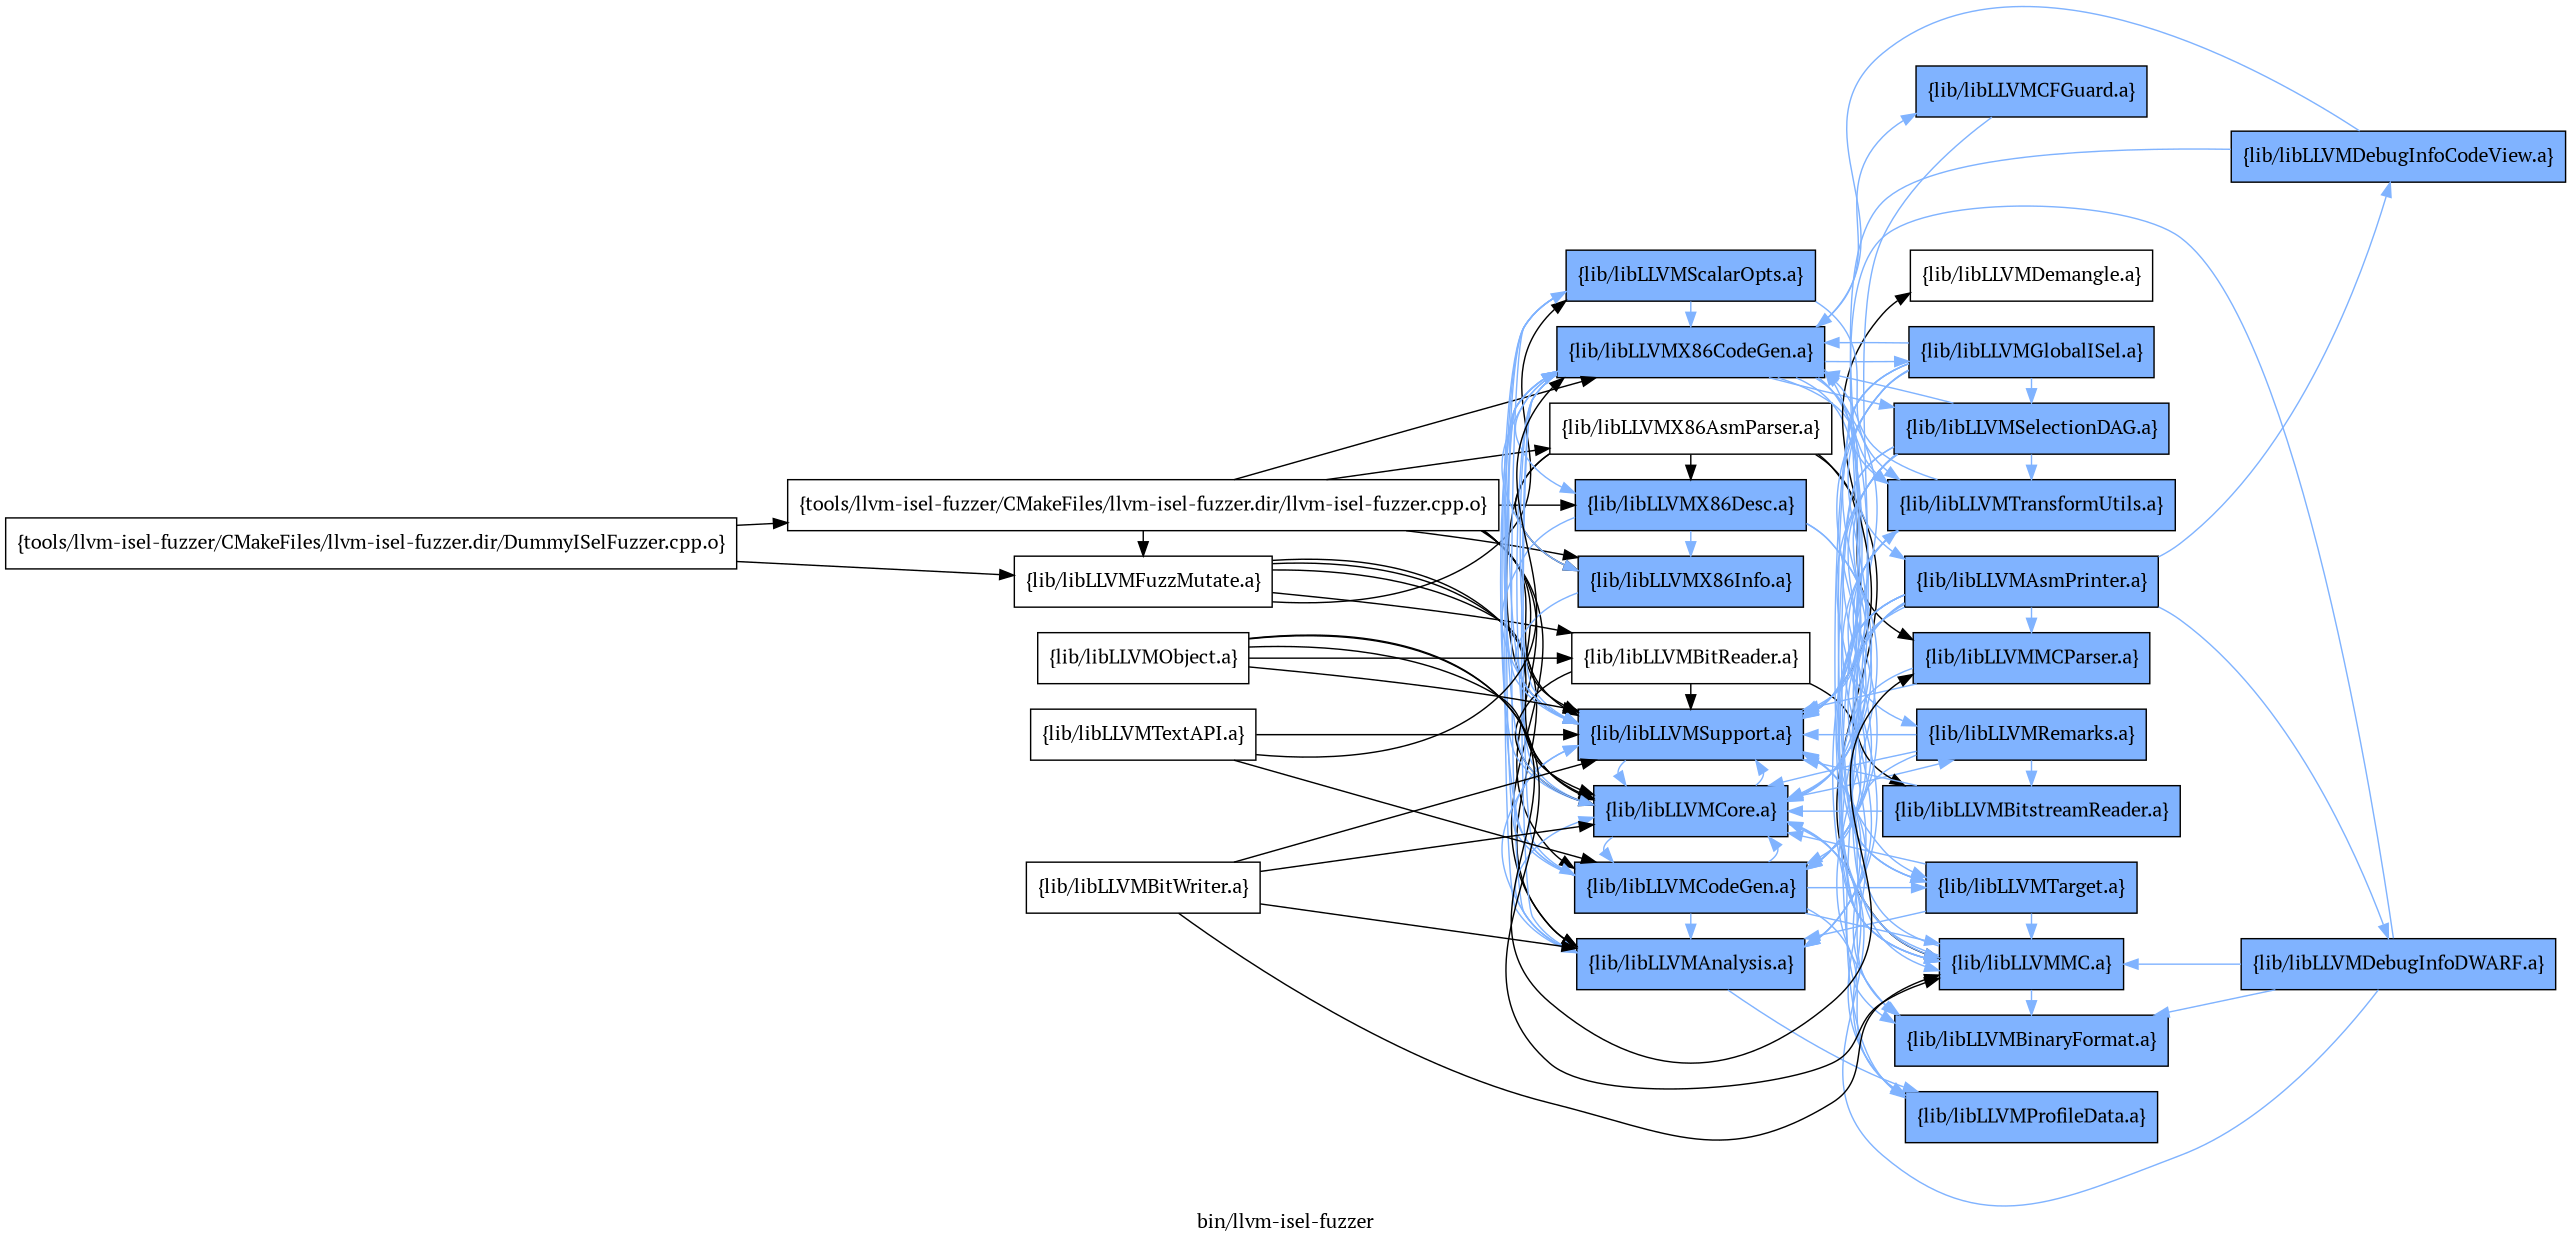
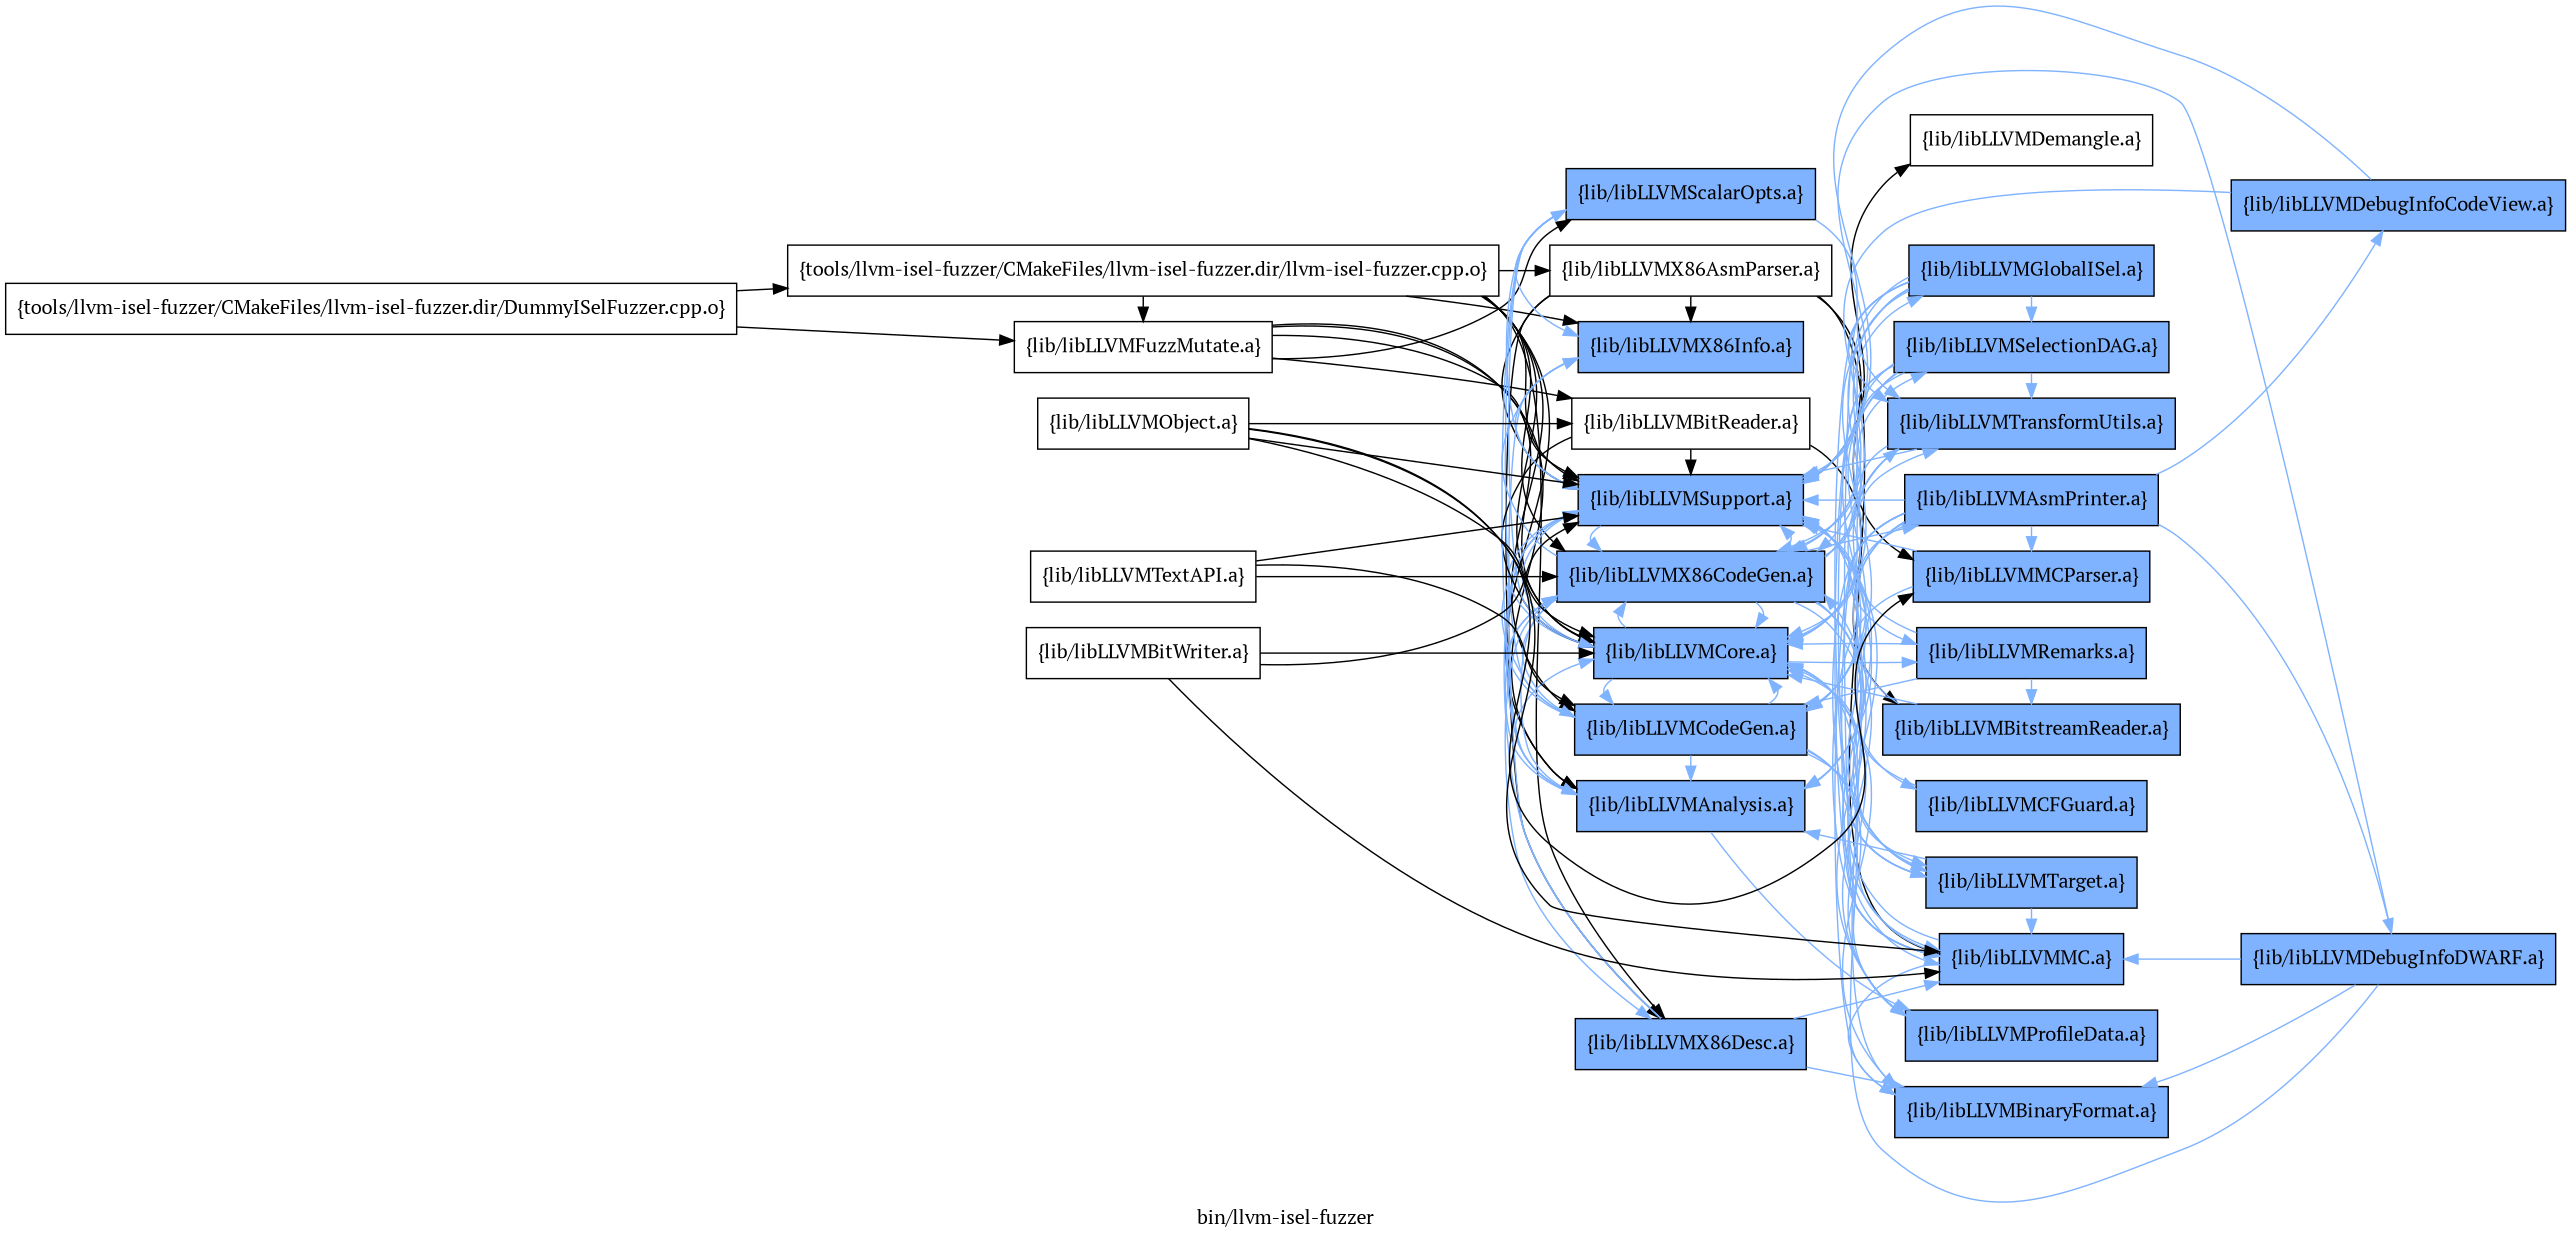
edge "{lib/libLLVMScalarOpts.a}" -> "{lib/libLLVMX86CodeGen.a}": now "{lib/libLLVMScalarOpts.a}" -> "{lib/libLLVMX86Info.a}"
edge "{lib/libLLVMTarget.a}" -> "{lib/libLLVMSupport.a}": added
edge "{lib/libLLVMBitWriter.a}" -> "{lib/libLLVMAnalysis.a}": removed
